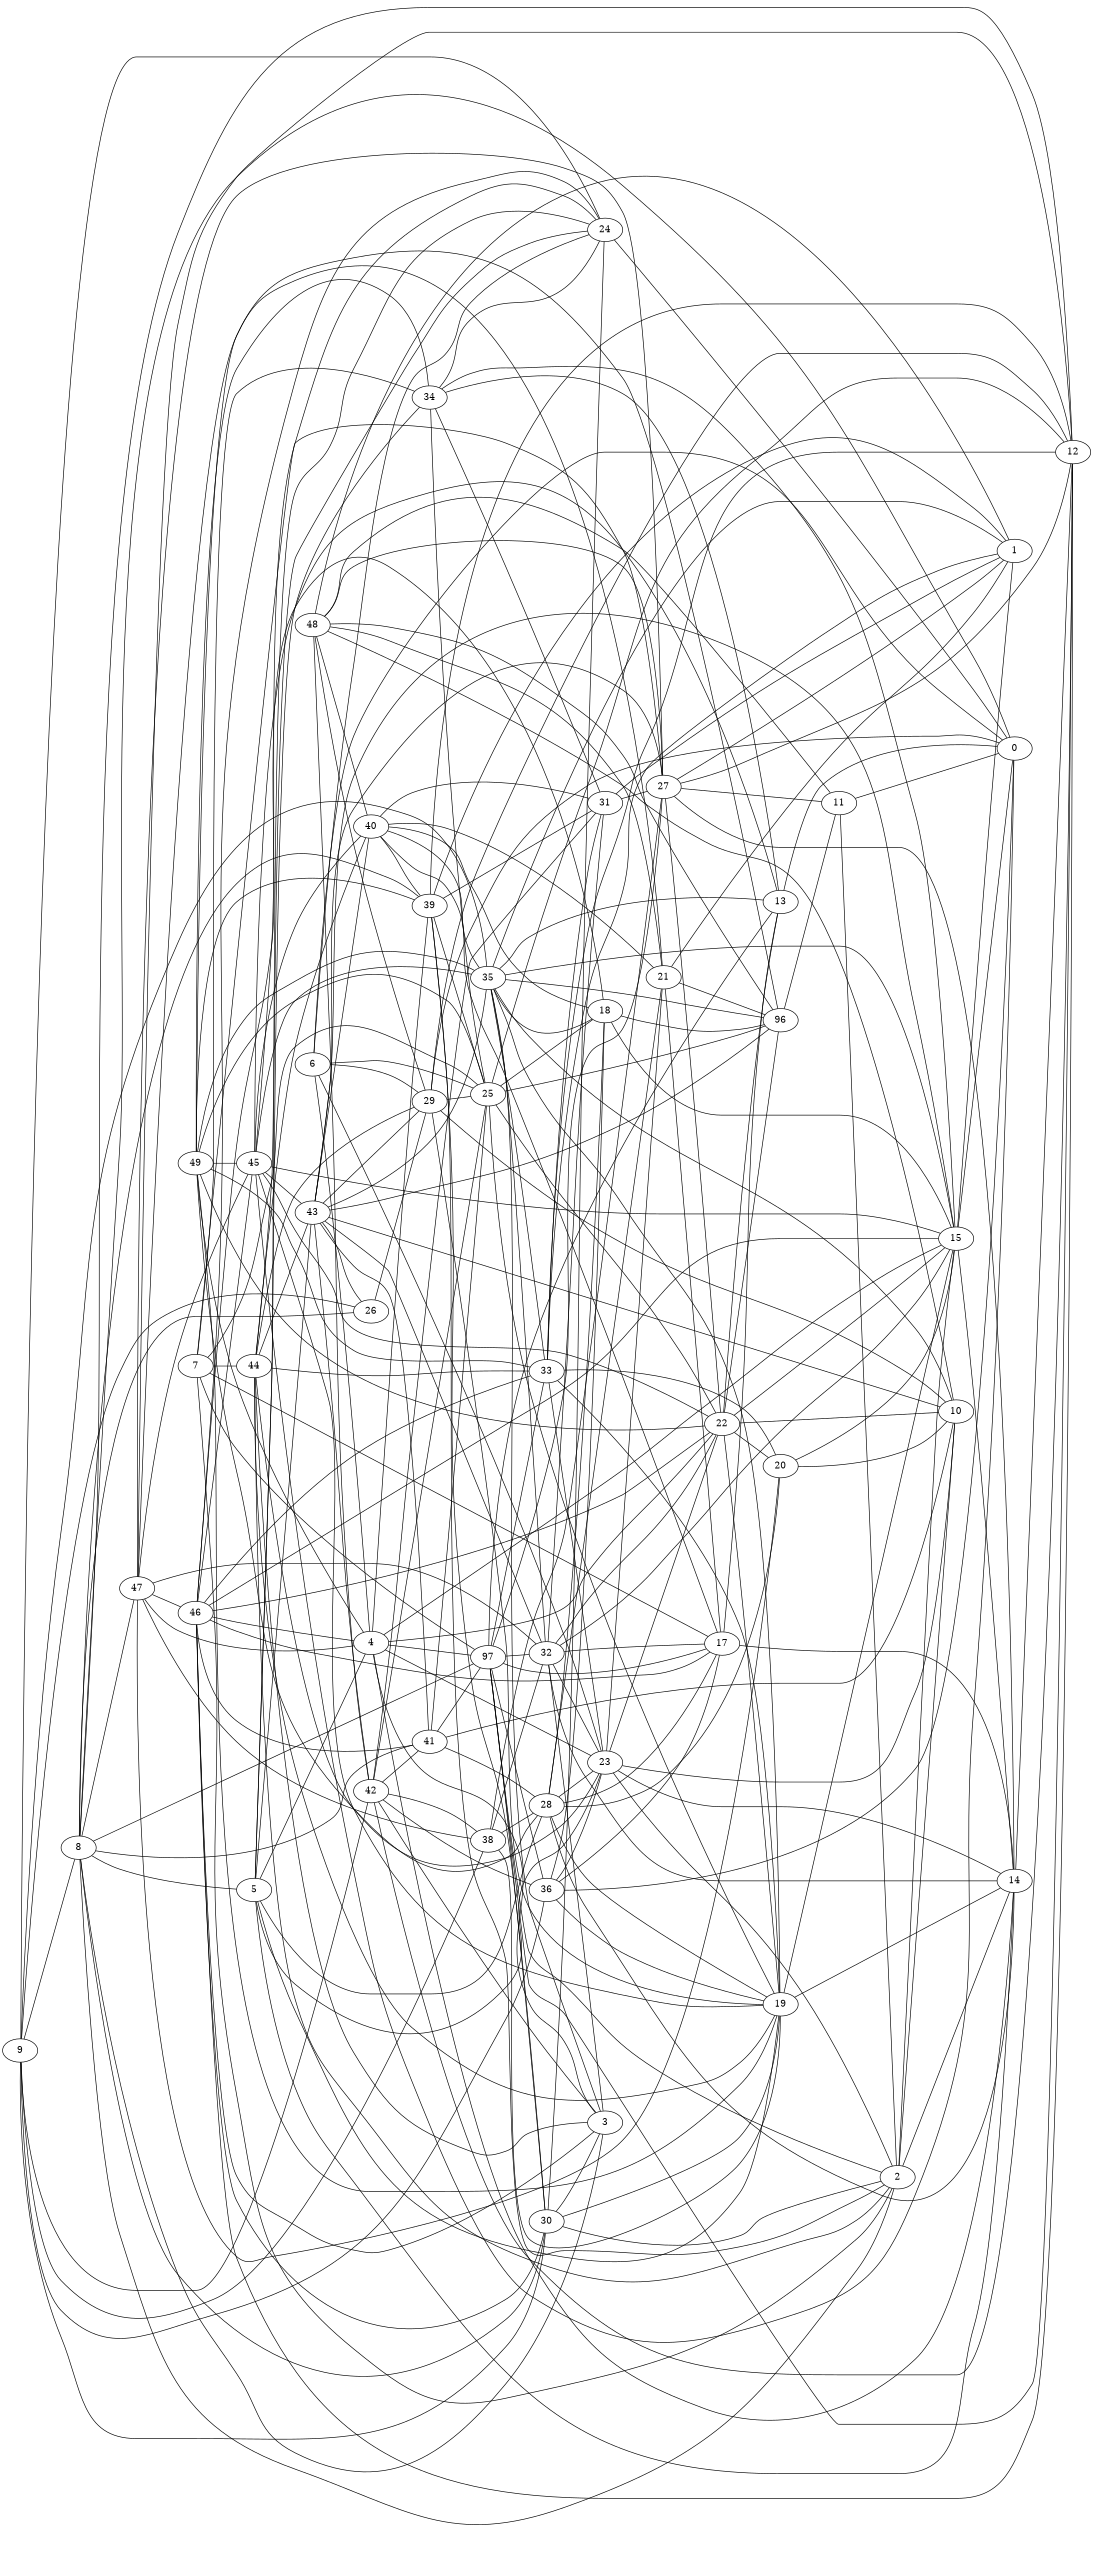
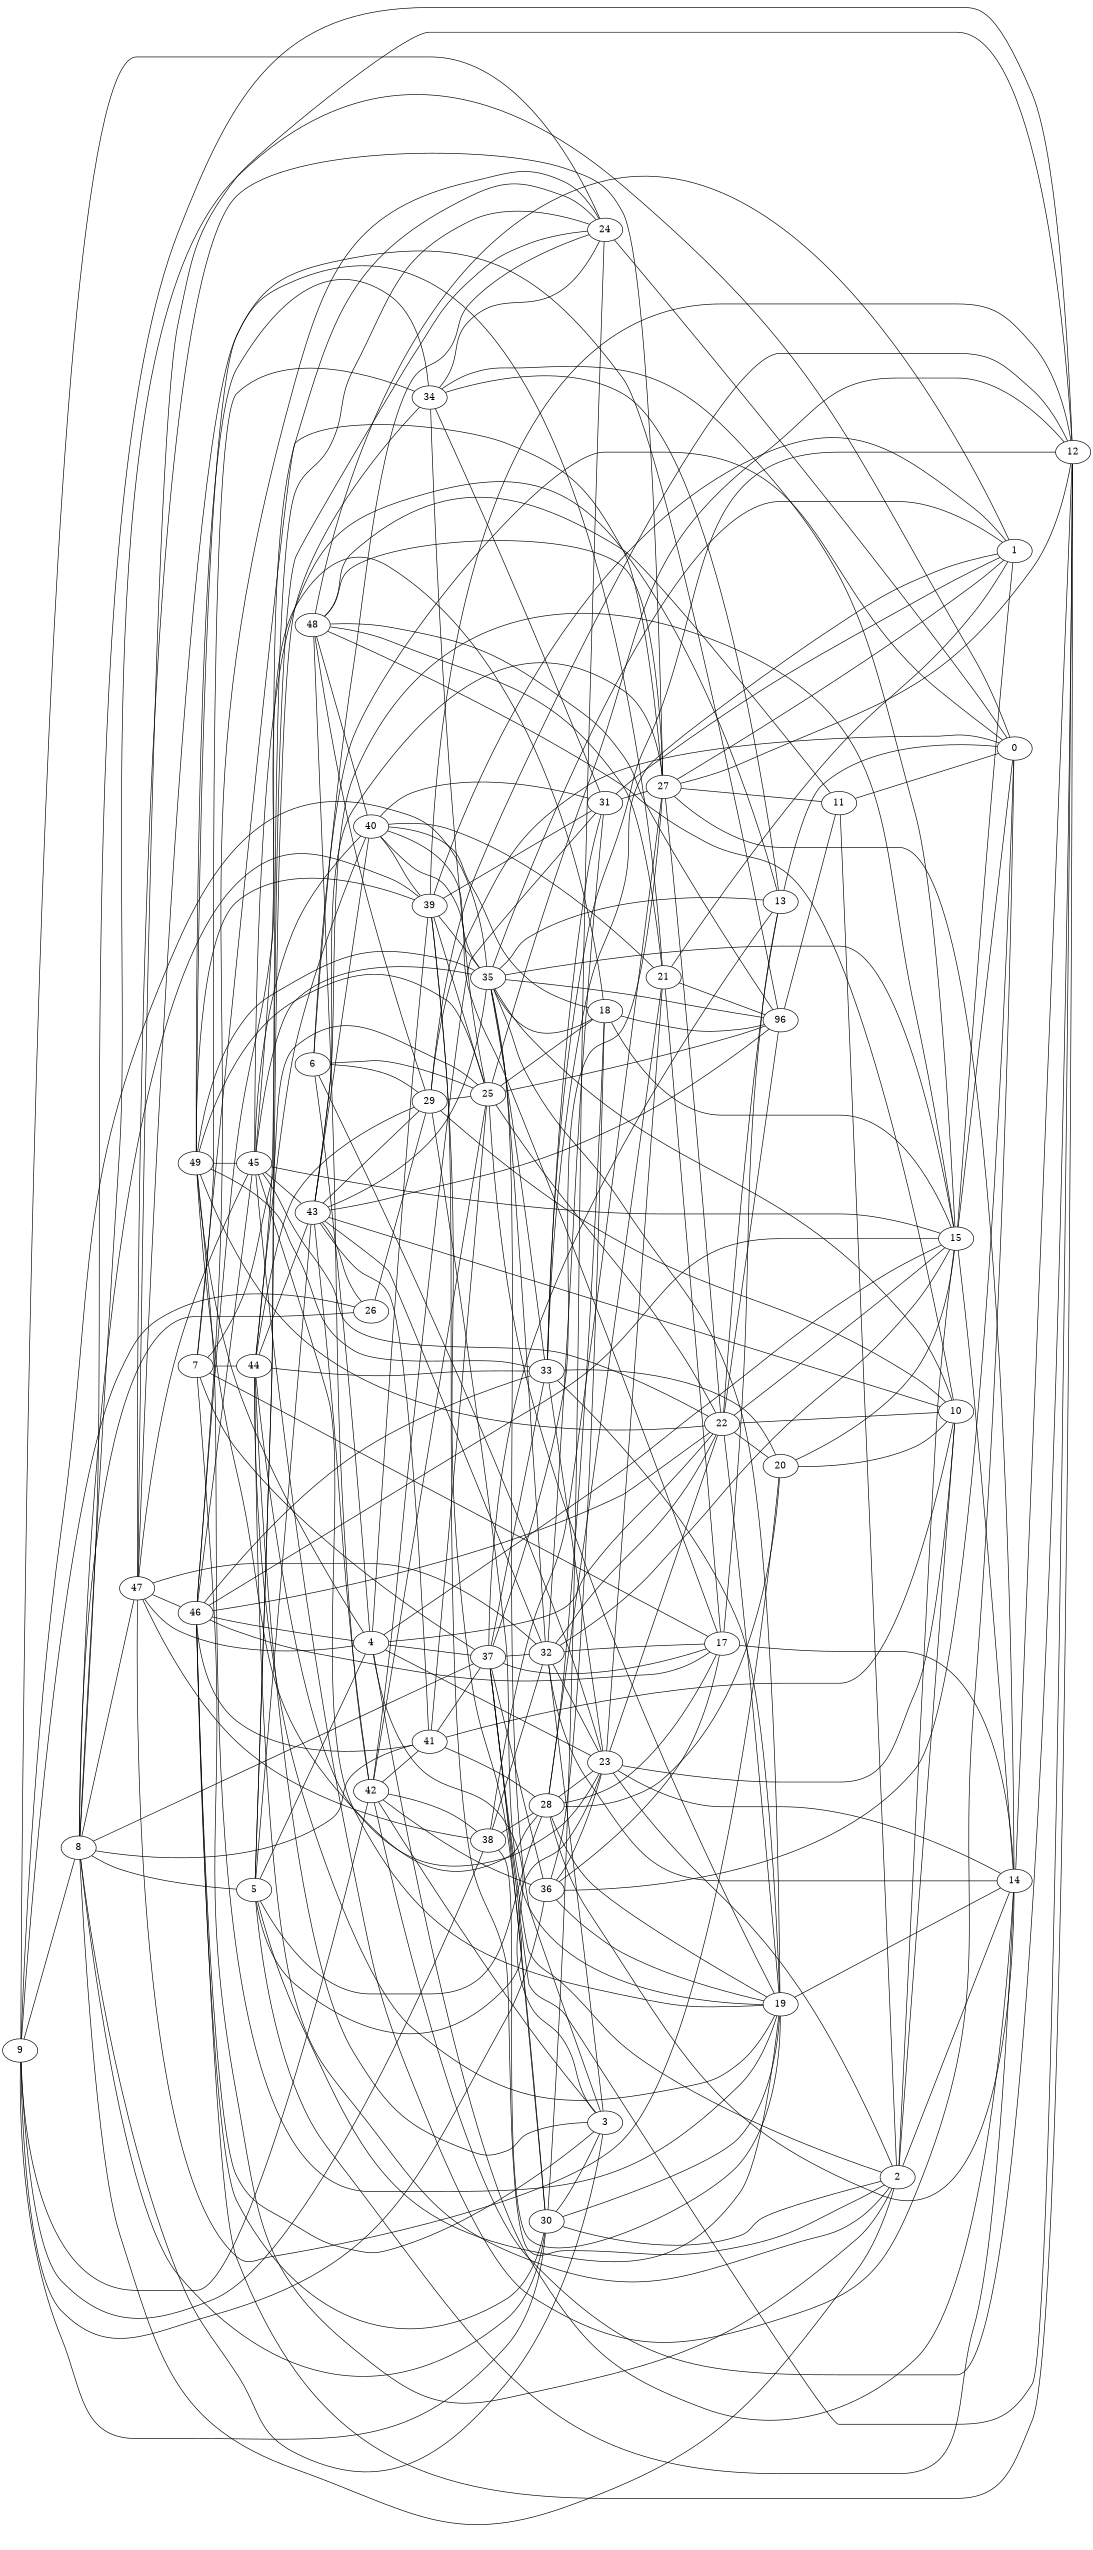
edge "39" -- "35": added
edge "15" -- "19": removed
node "97": label "97" -> "37"
